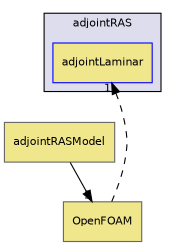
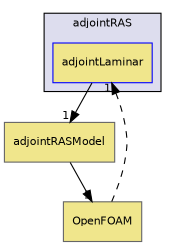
edge "adjointLaminar" -> "adjointRASModel": added
